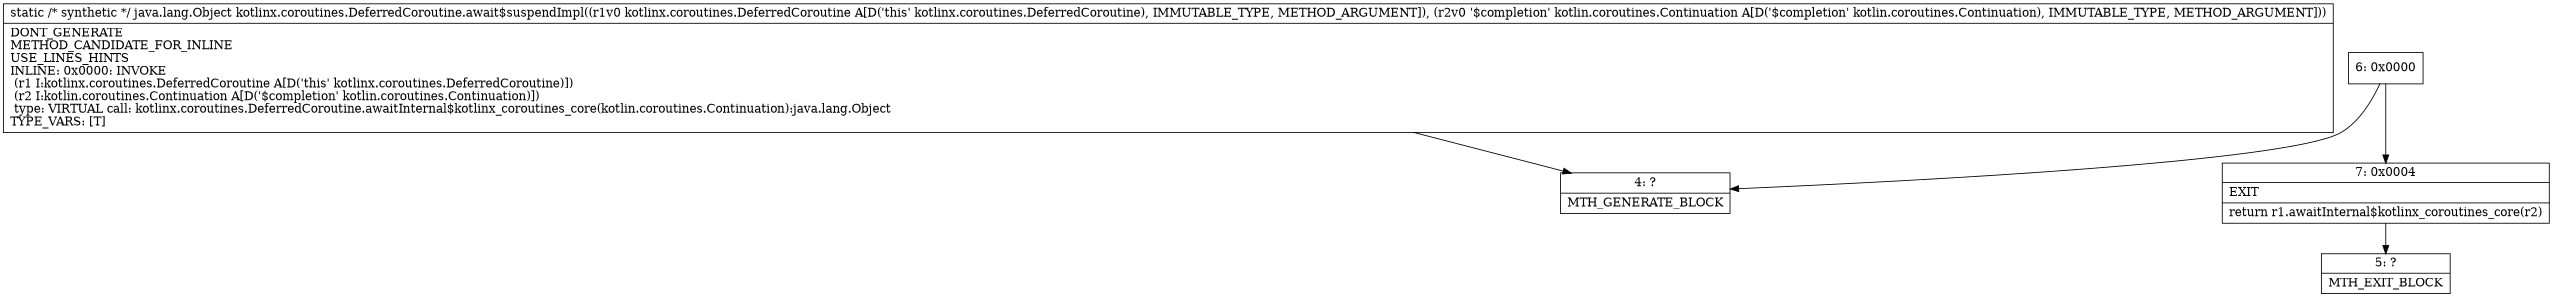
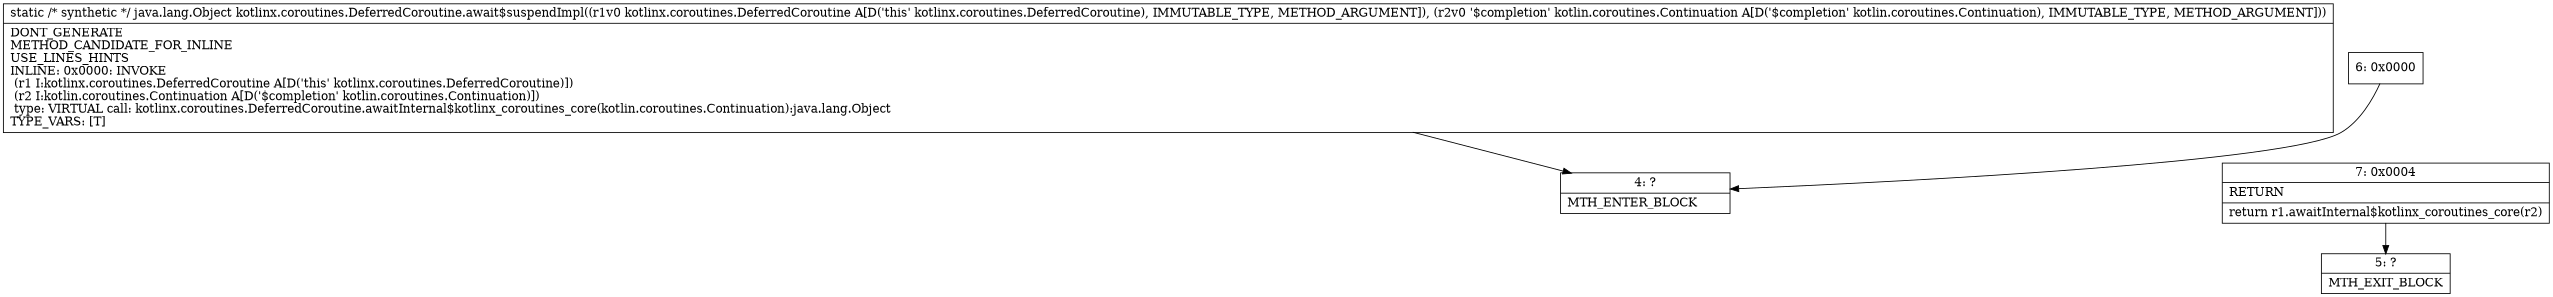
edge "6: 0x0000" -> "7: 0x0004": removed
node "7: 0x0004": text "EXIT" -> "RETURN"
node "4: ?": text "MTH_GENERATE_BLOCK" -> "MTH_ENTER_BLOCK"
